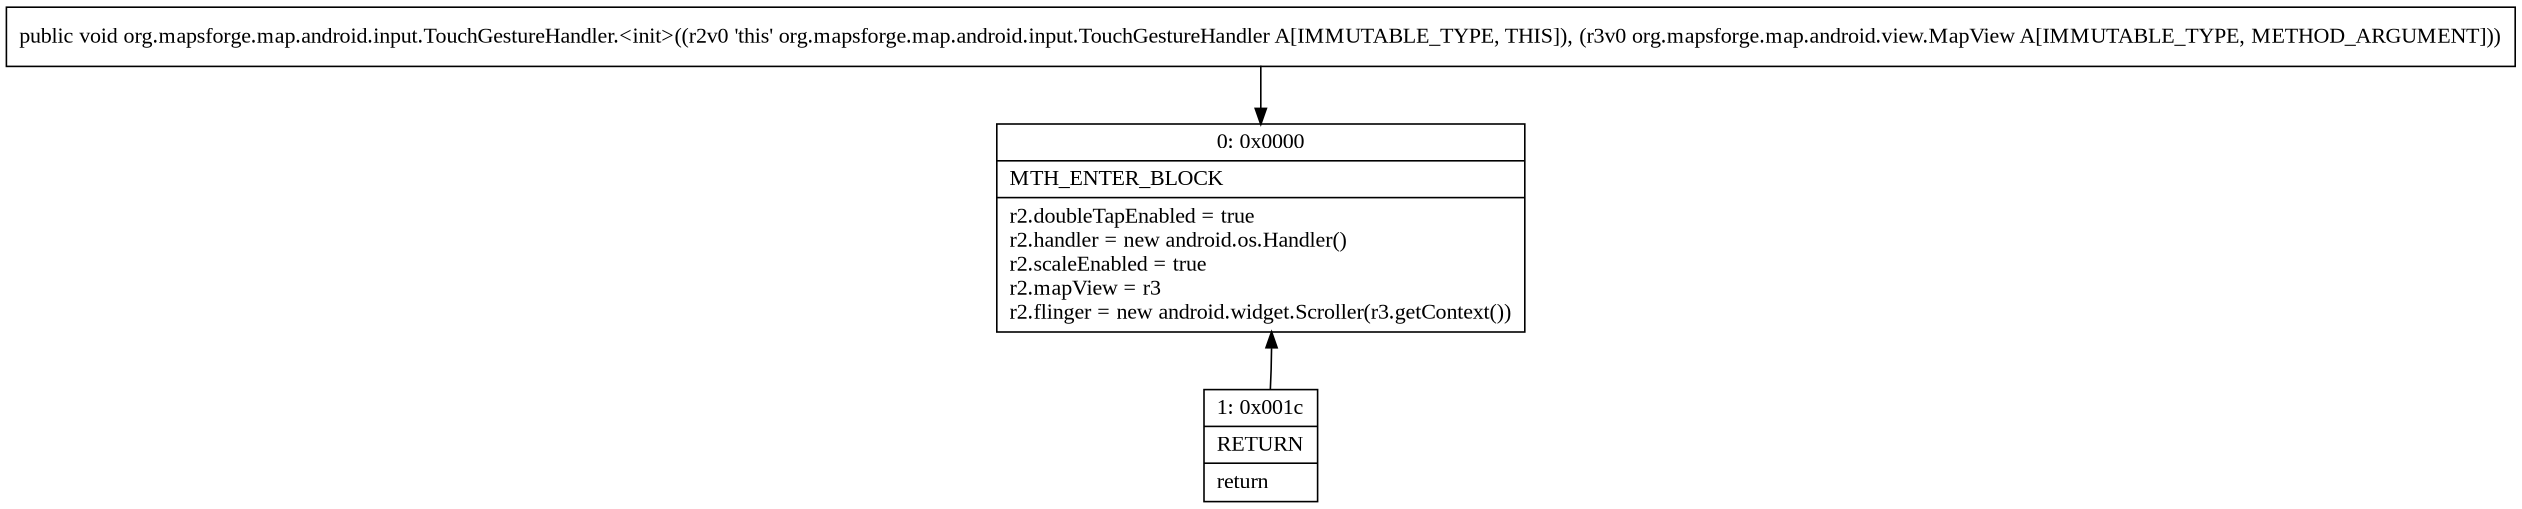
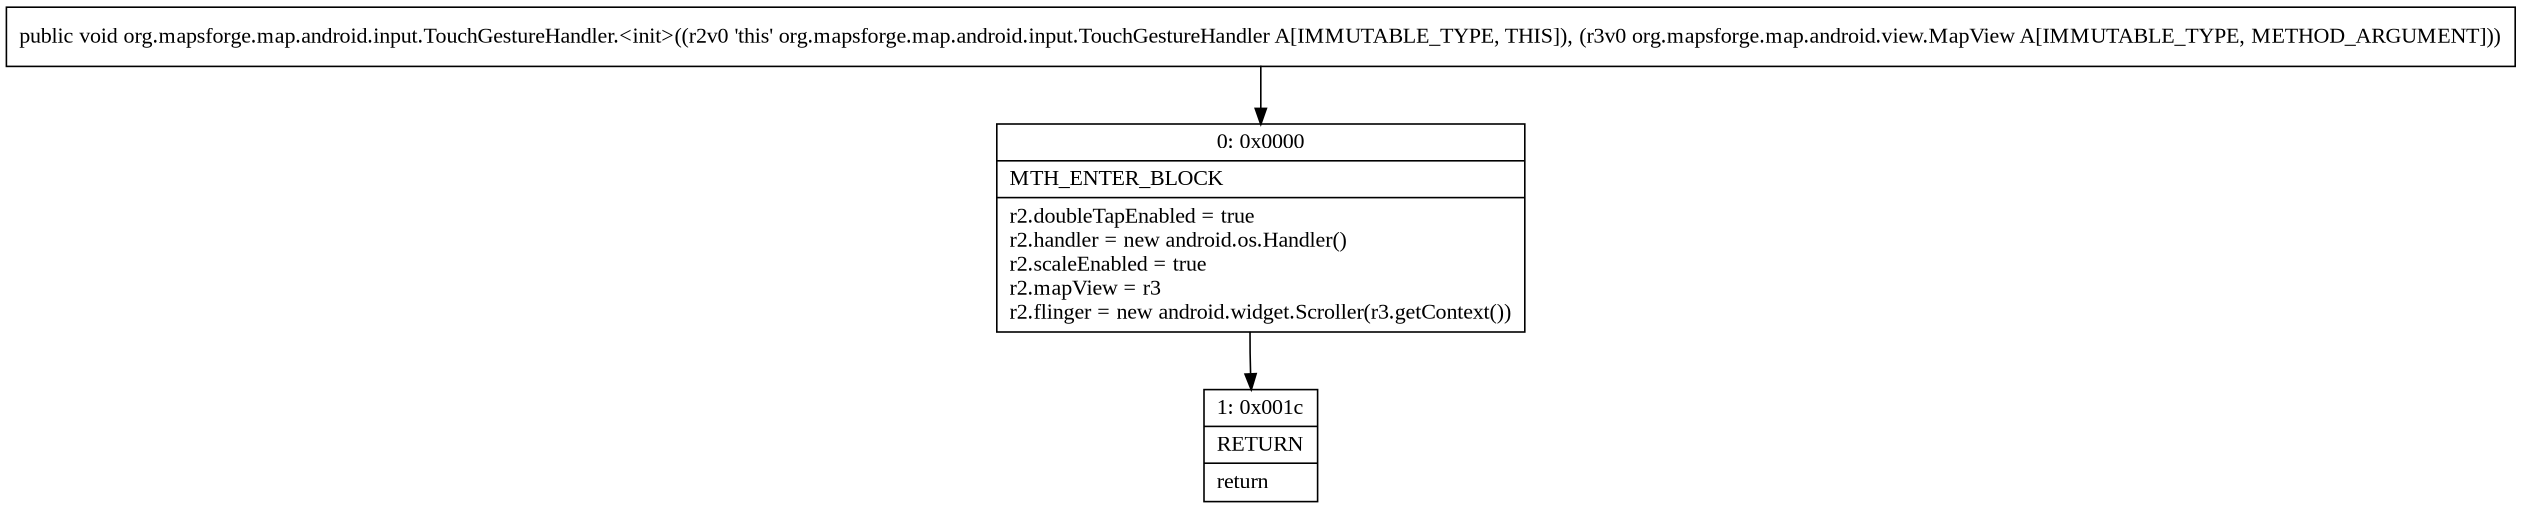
edge "1: 0x001c" -> "0: 0x0000": reversed
